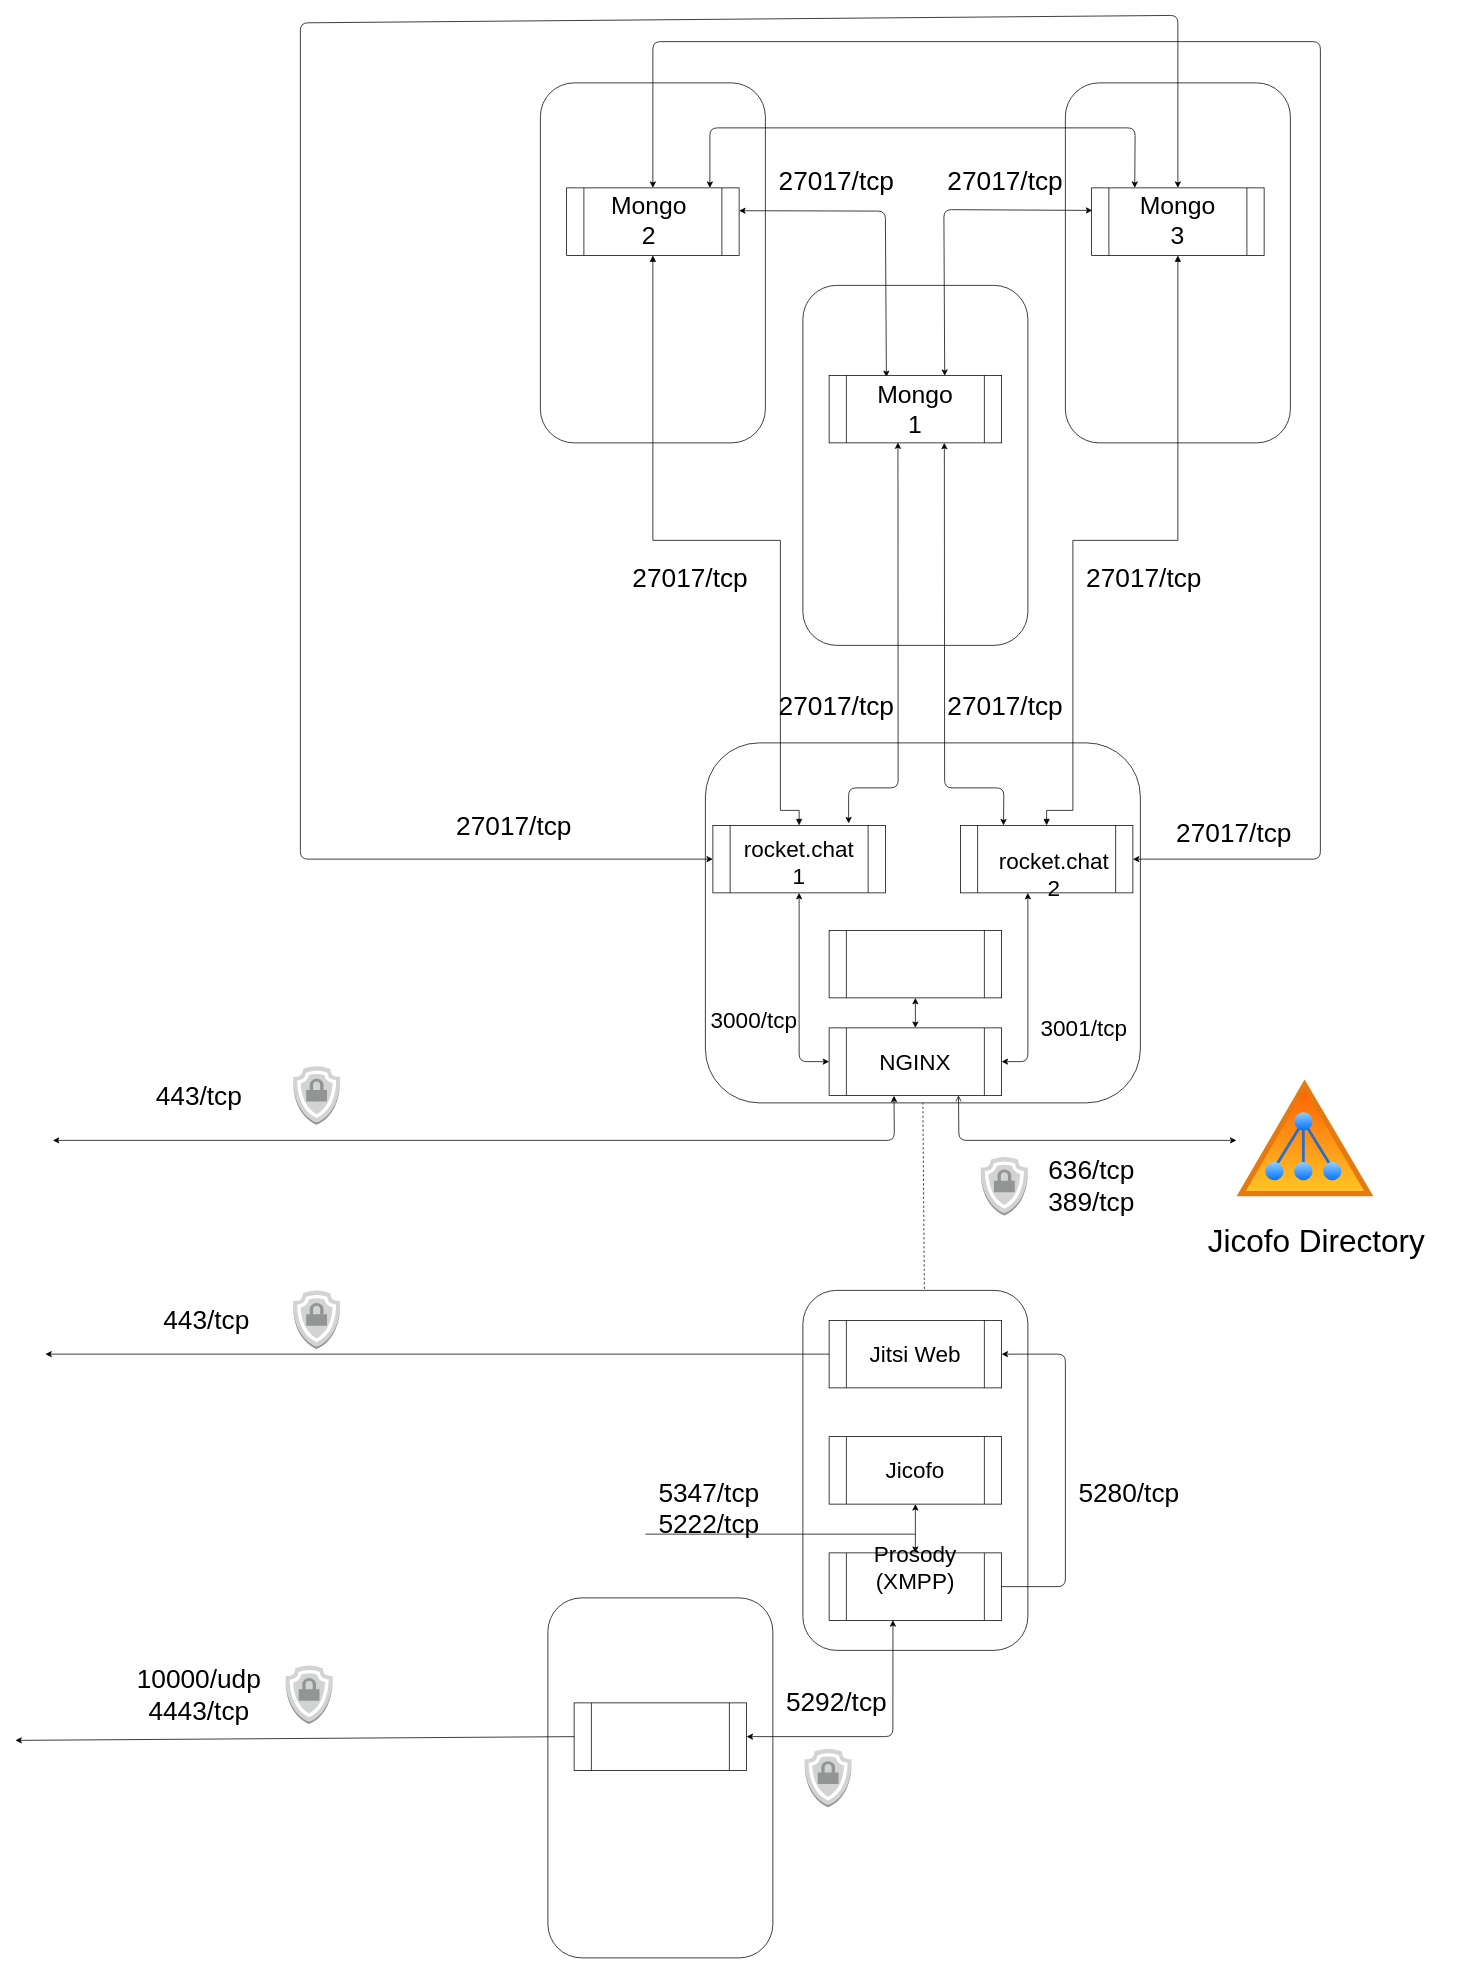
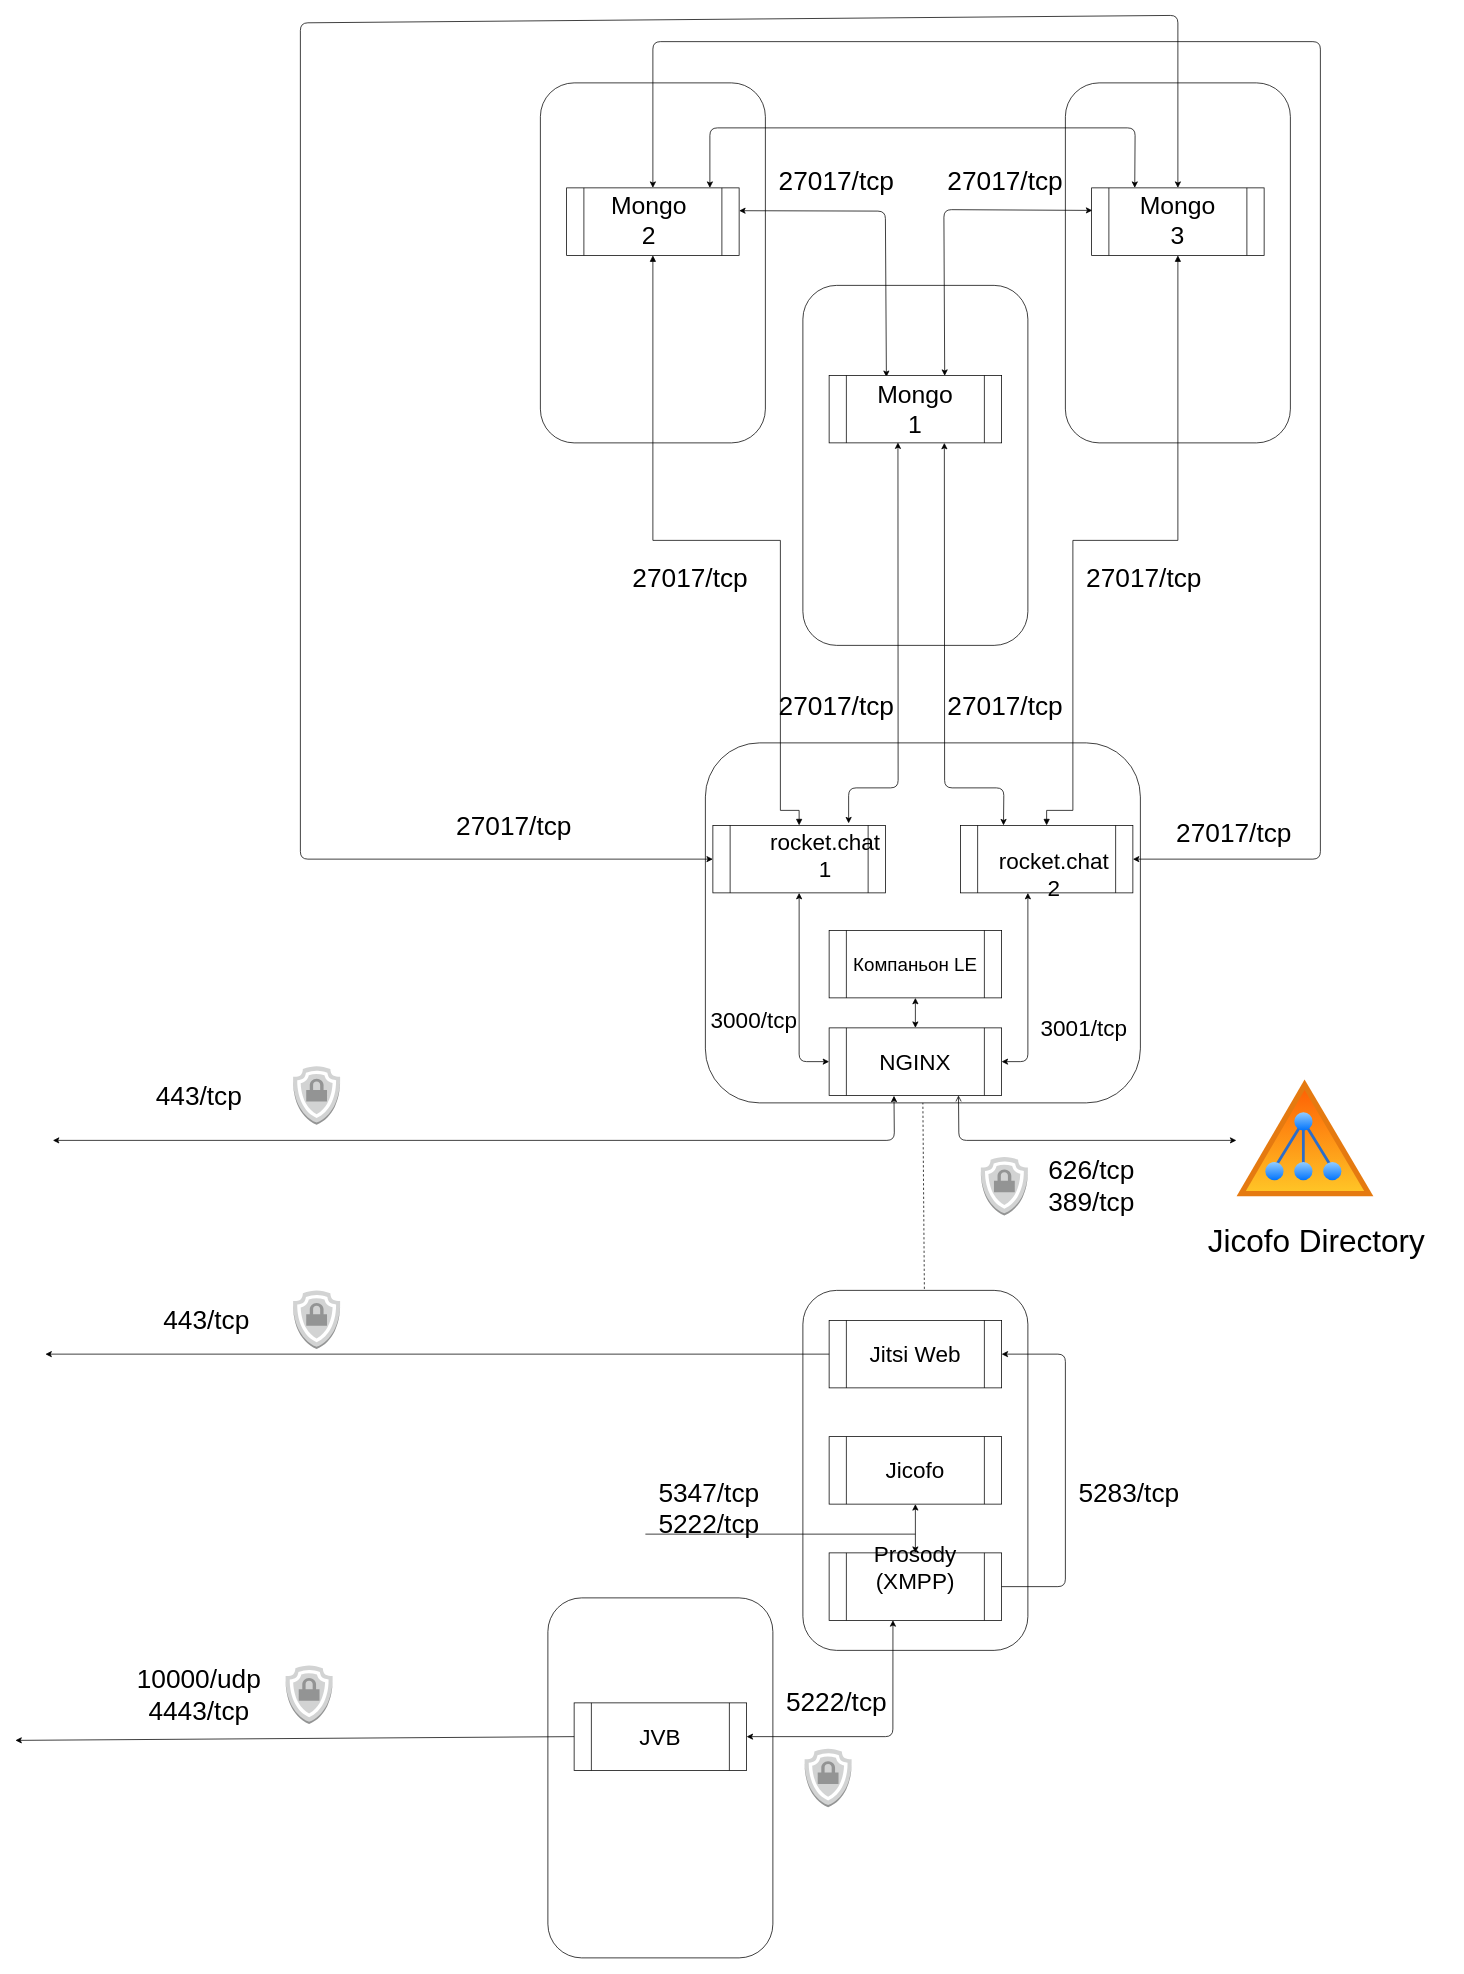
node "rocket.chat 1": moved (799, 863) -> (825, 855)
node "Компаньон LE": added
node "636/tcp 389/tcp": label "636/tcp 389/tcp" -> "626/tcp 389/tcp"
node "5280/tcp": label "5280/tcp" -> "5283/tcp"
node "5292/tcp": label "5292/tcp" -> "5222/tcp"
node "JVB": added
